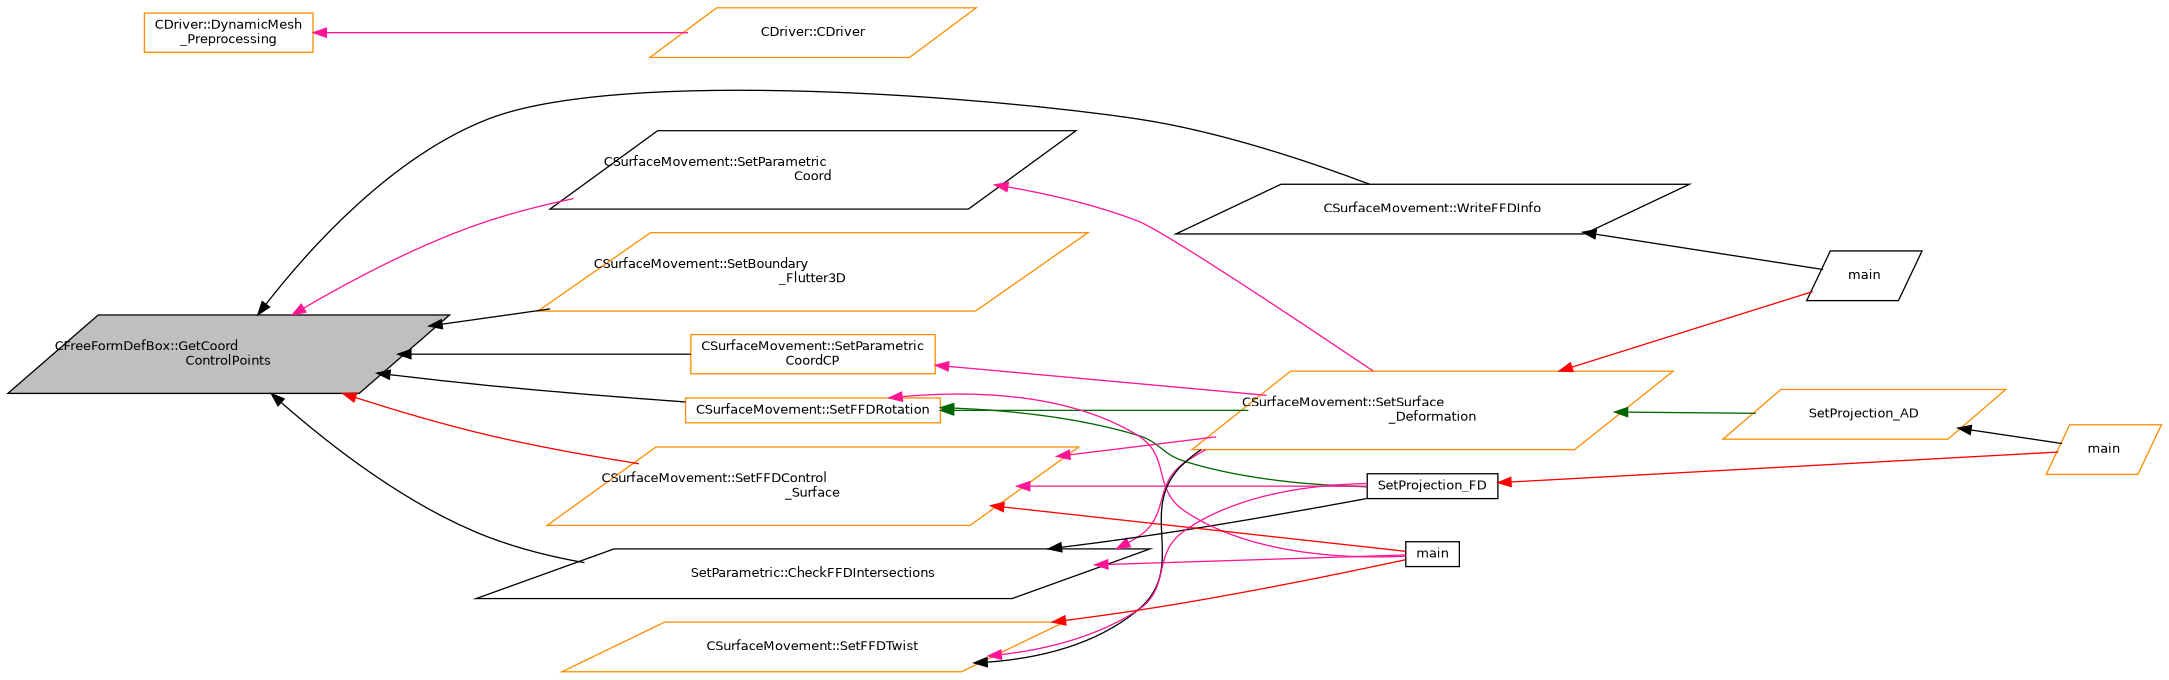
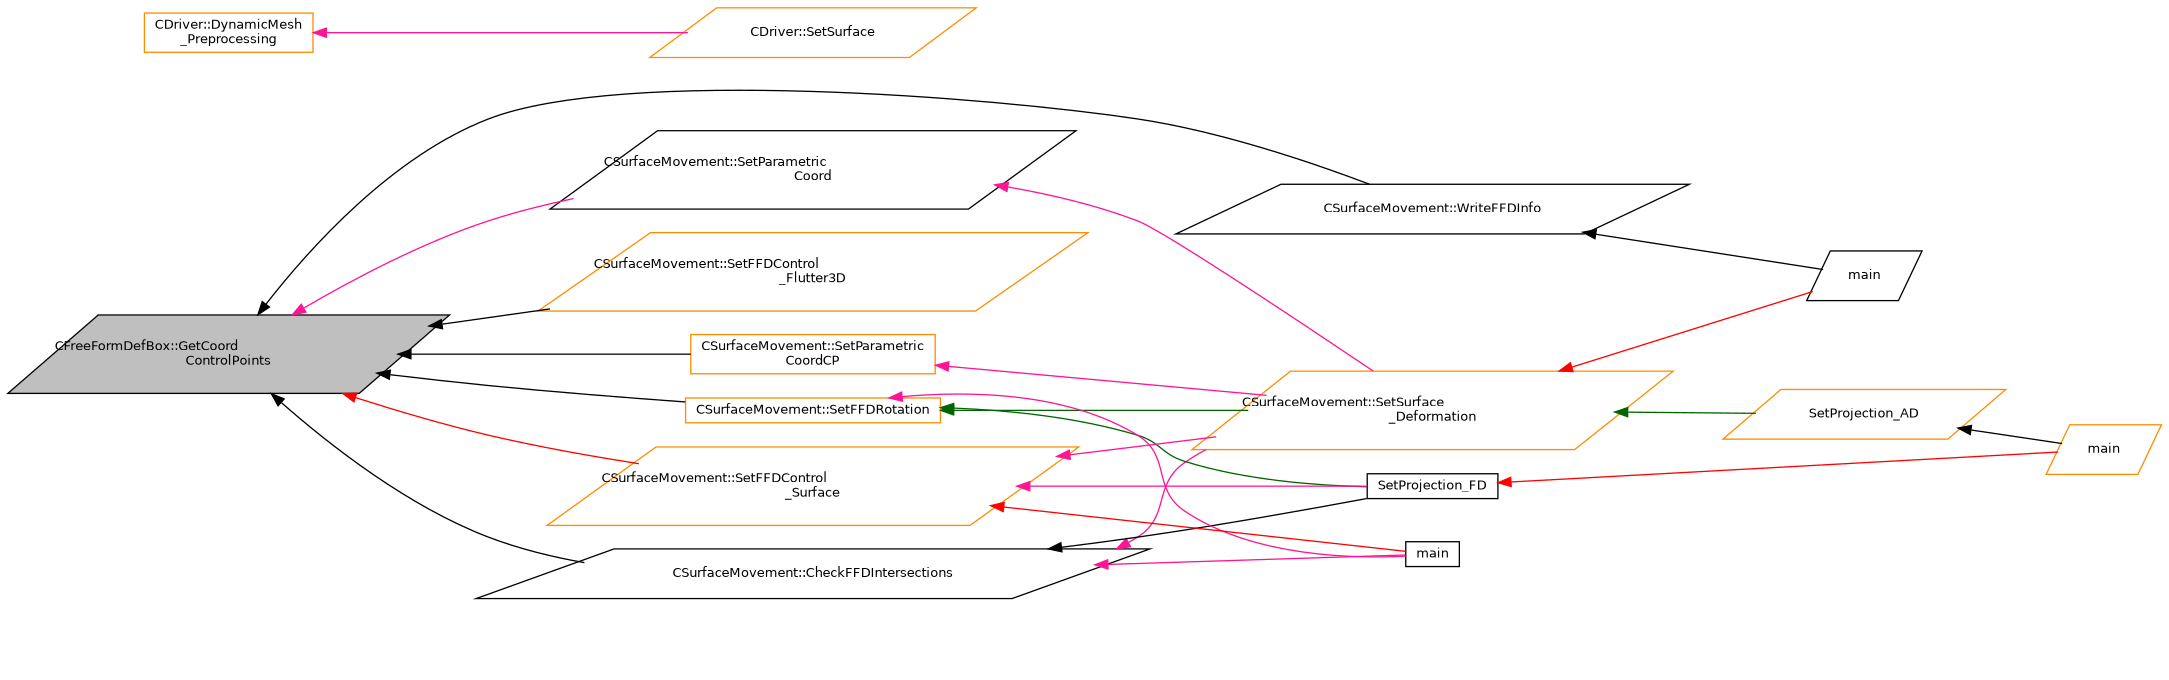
node "CDriver::CDriver": label "CDriver::CDriver" -> "CDriver::SetSurface"
node "CSurfaceMovement::SetBoundary _Flutter3D": label "CSurfaceMovement::SetBoundary _Flutter3D" -> "CSurfaceMovement::SetFFDControl _Flutter3D"
node "SetParametric::CheckFFDIntersections": label "SetParametric::CheckFFDIntersections" -> "CSurfaceMovement::CheckFFDIntersections"
node "CSurfaceMovement::SetFFDTwist": removed
